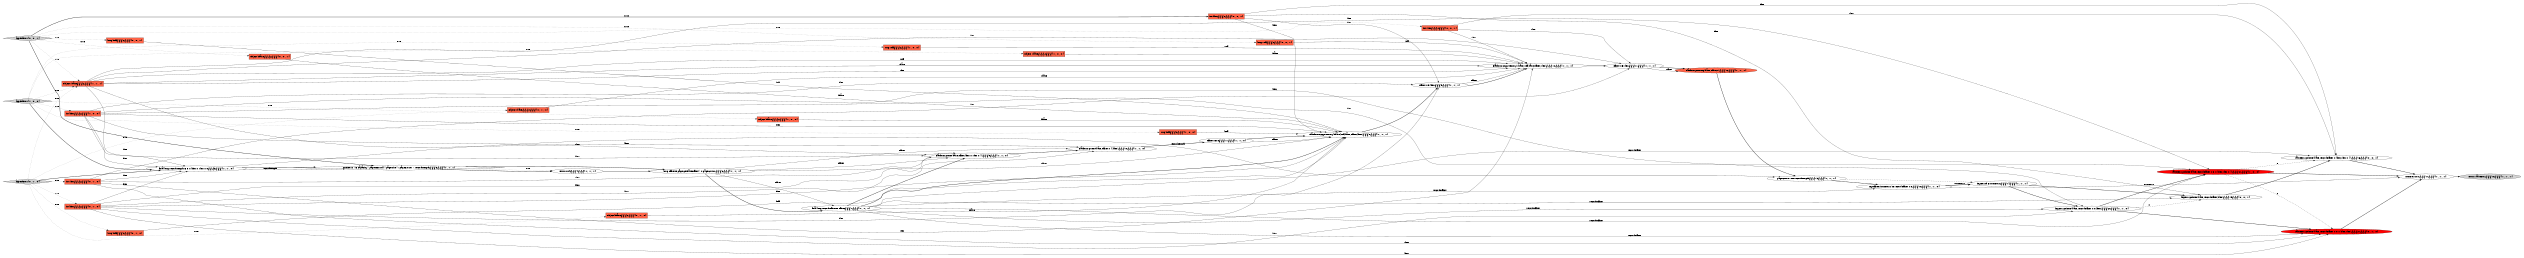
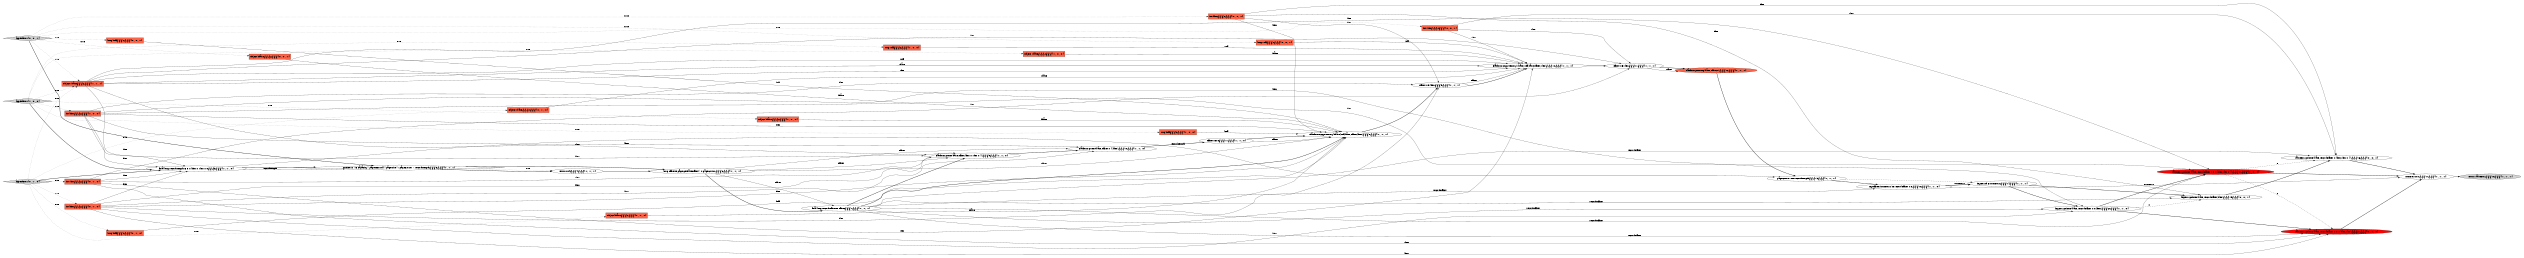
edge "appendRow['0', '0', '1']" -> "int klen@@@2@@@['0', '0', '1']": style bold -> dotted
